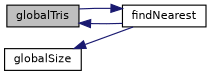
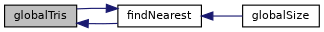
edge "findNearest" -> "globalSize": reversed
